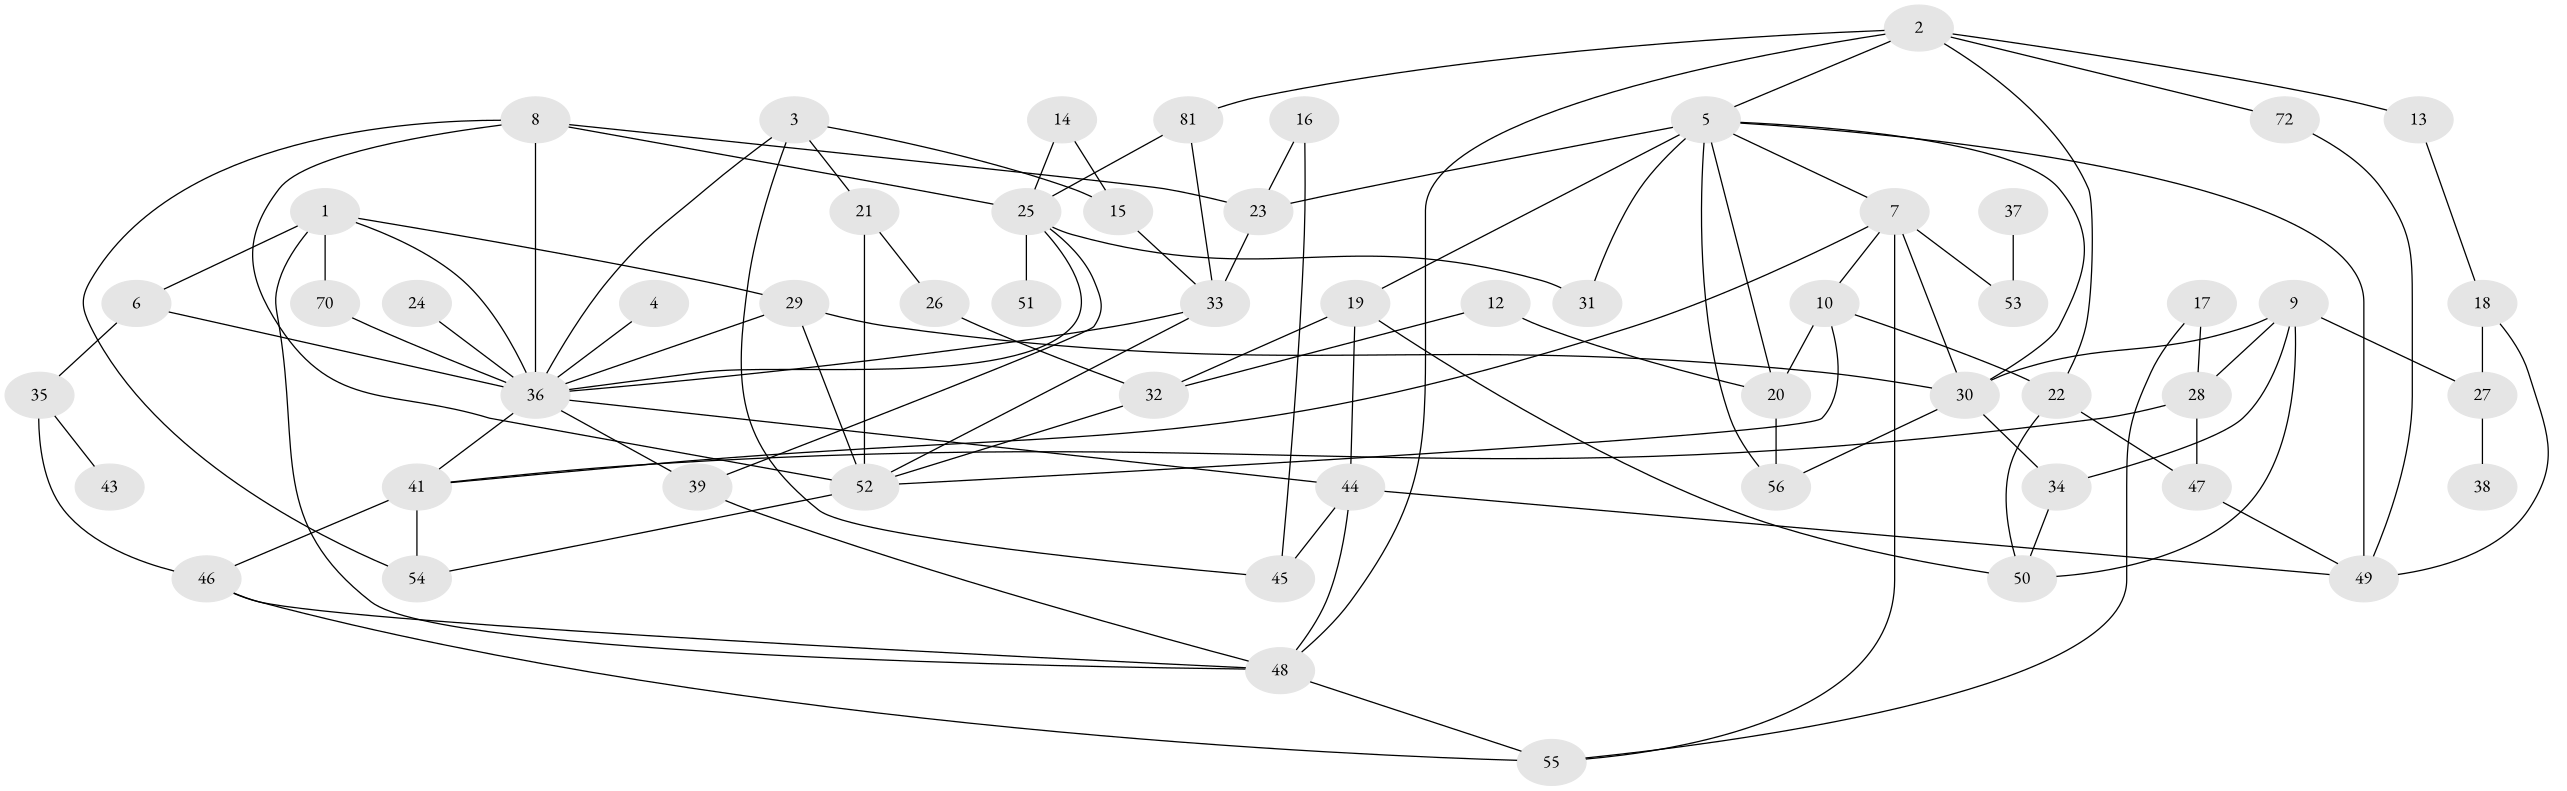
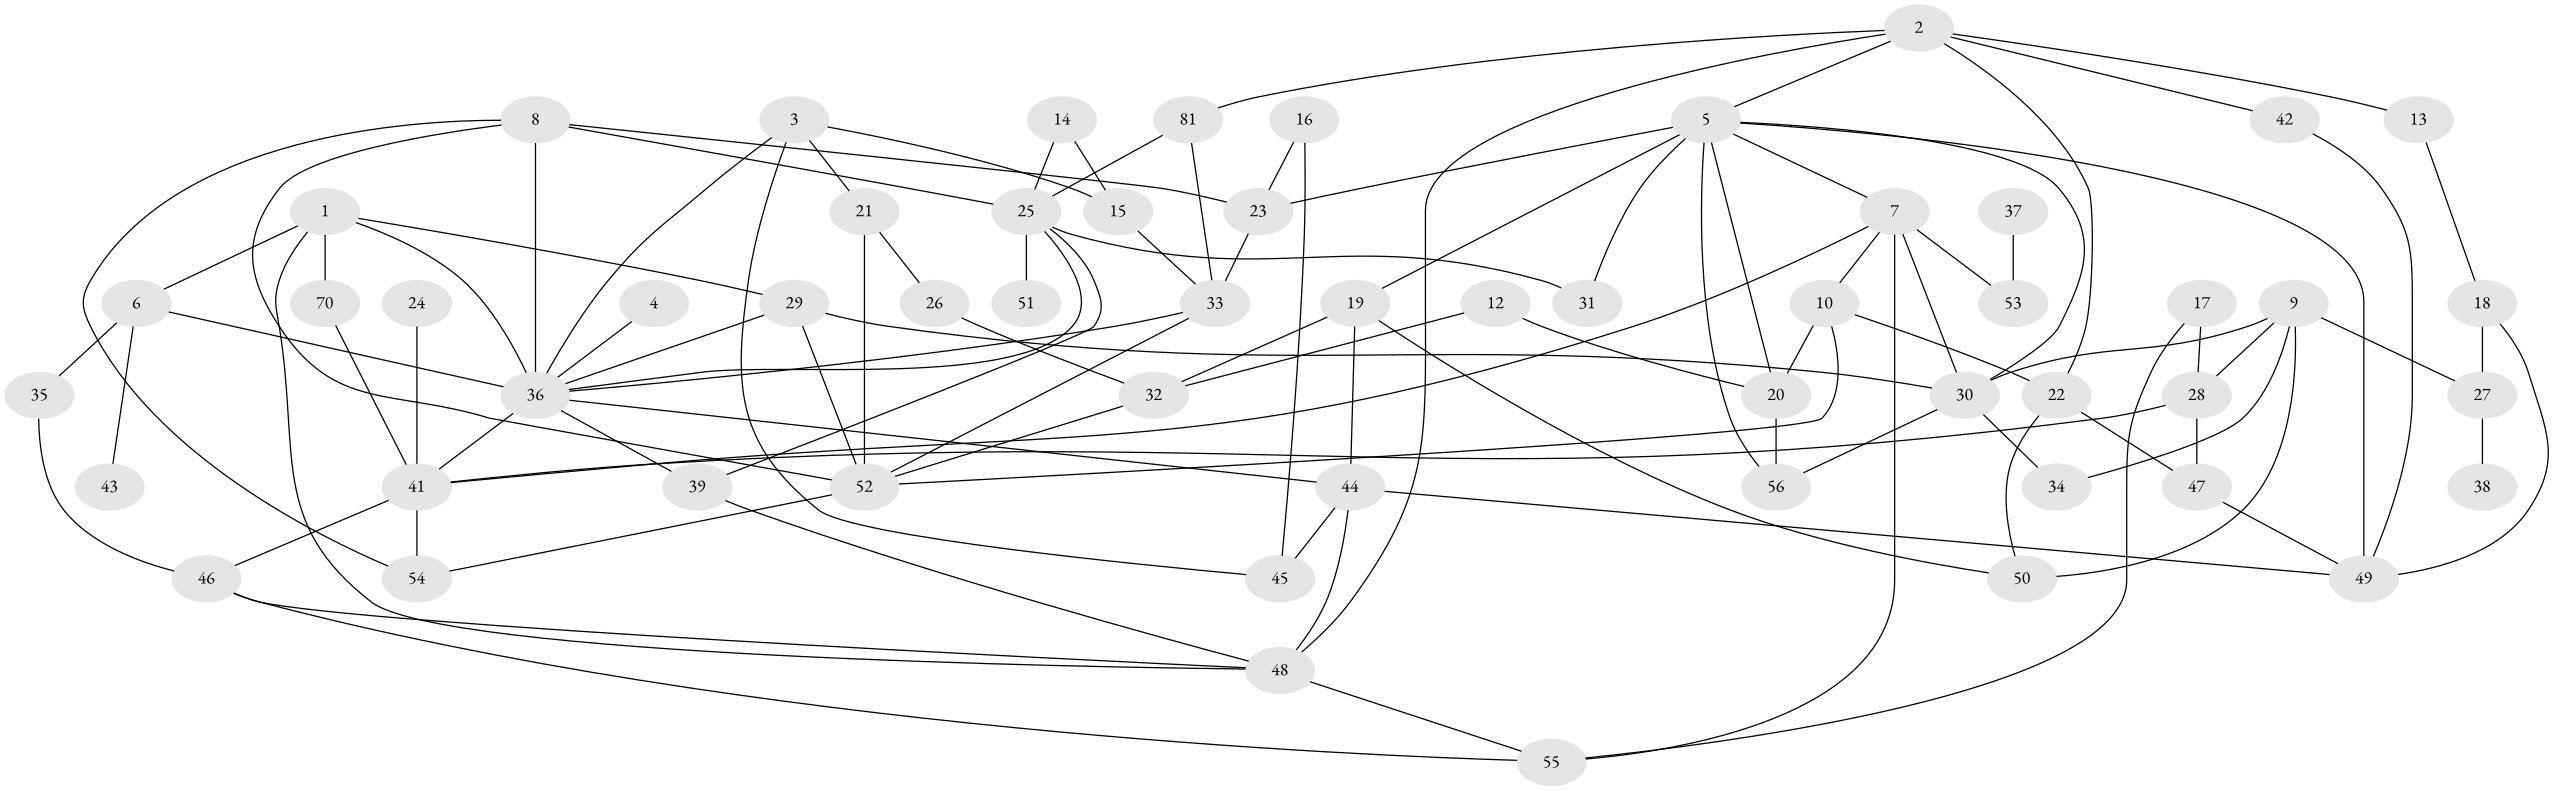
node "72": label "72" -> "42"
edge "24" -- "36": now "24" -- "41"
edge "70" -- "36": now "70" -- "41"
edge "35" -- "43": now "6" -- "43"
edge "34" -- "50": removed
